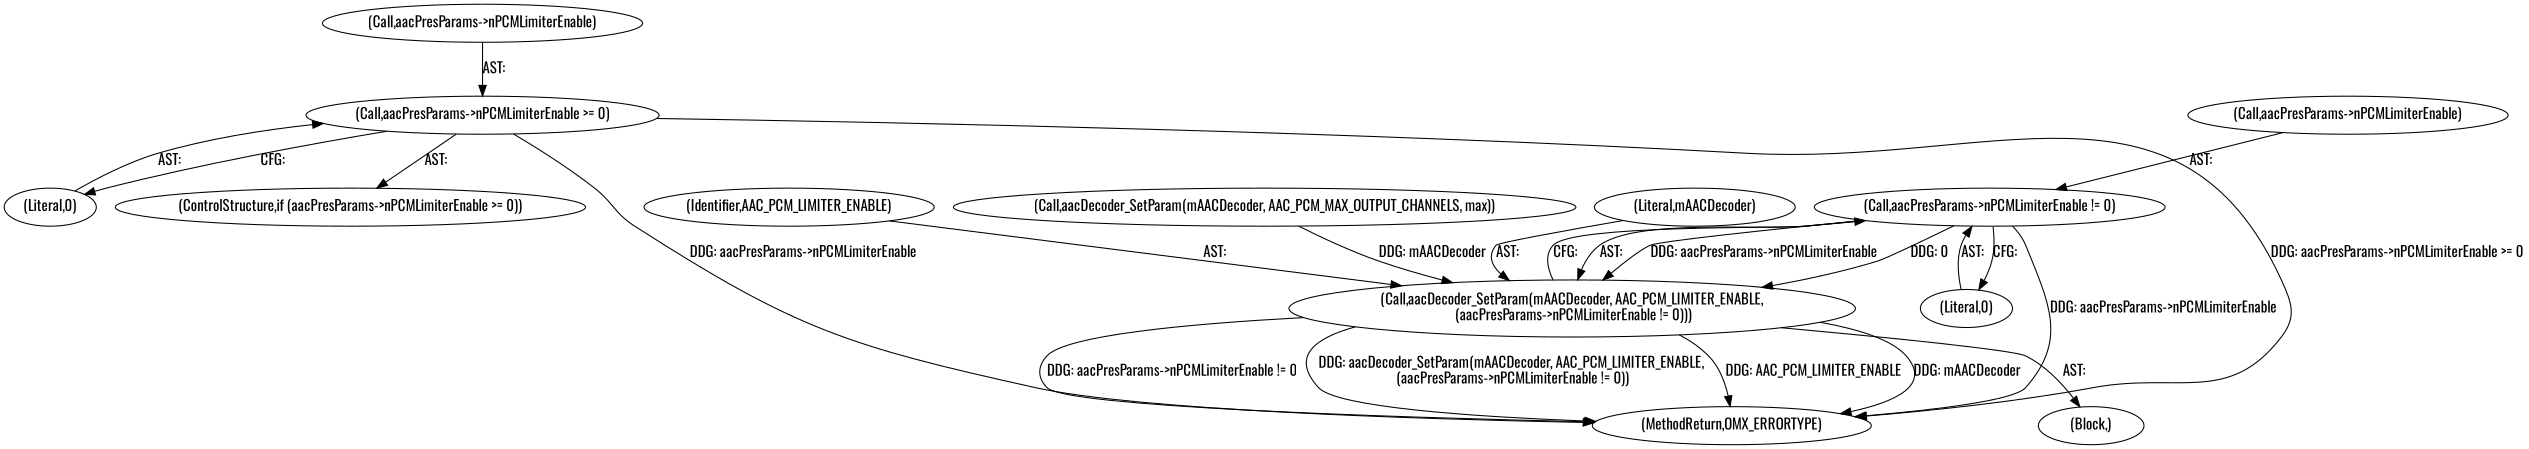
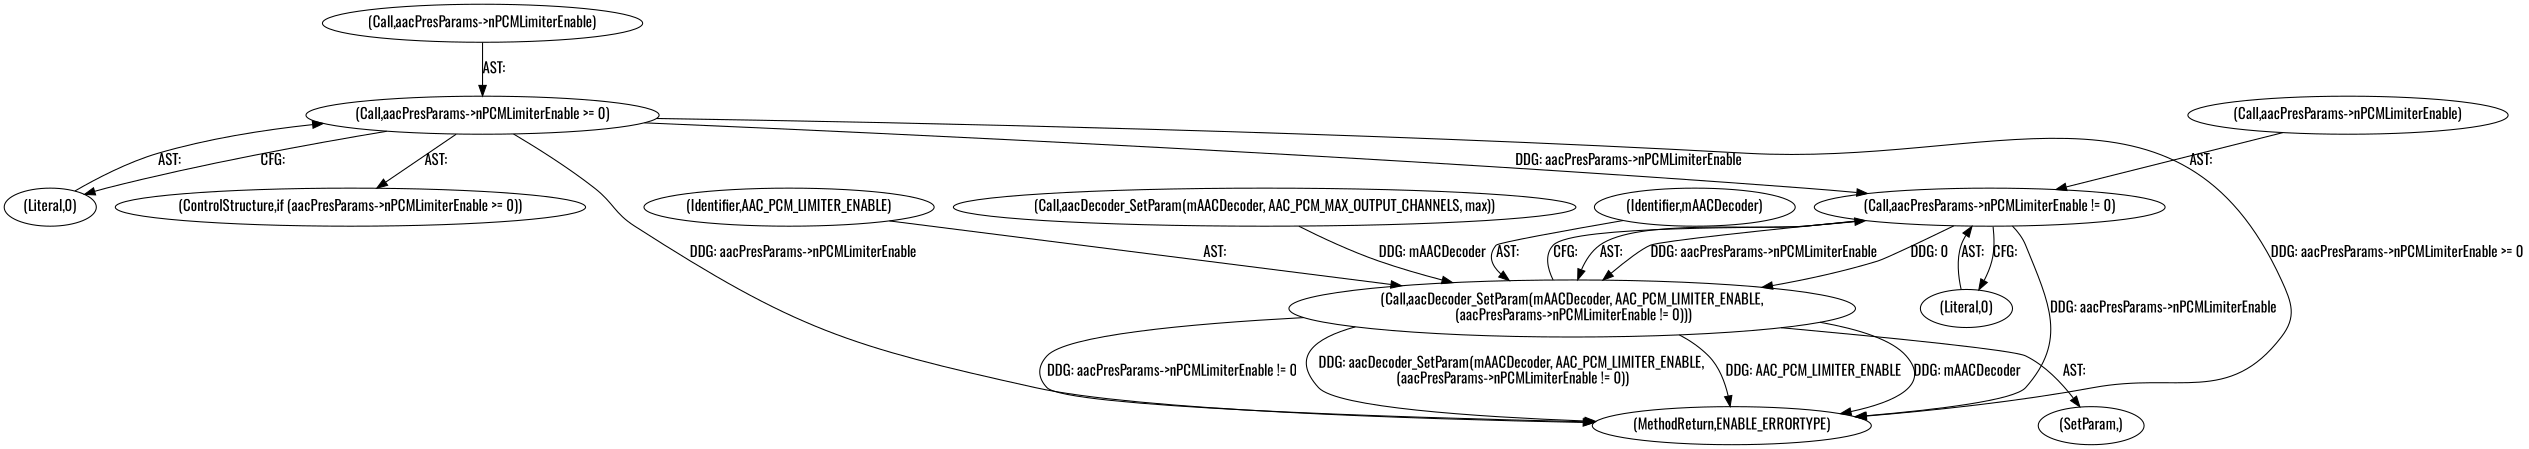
edge "(Call,aacPresParams->nPCMLimiterEnable >= 0)" -> "(Call,aacPresParams->nPCMLimiterEnable != 0)": added, label "DDG: aacPresParams->nPCMLimiterEnable"
node "(Literal,mAACDecoder)": label "(Literal,mAACDecoder)" -> "(Identifier,mAACDecoder)"
node "(MethodReturn,OMX_ERRORTYPE)": label "(MethodReturn,OMX_ERRORTYPE)" -> "(MethodReturn,ENABLE_ERRORTYPE)"
node "(Block,)": label "(Block,)" -> "(SetParam,)"
